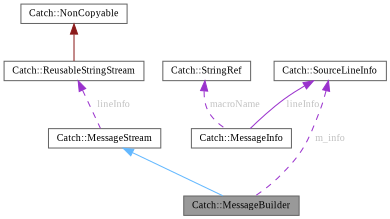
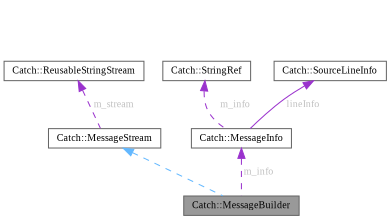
node "Catch::NonCopyable": removed
edge "Catch::MessageStream" -> "Catch::ReusableStringStream": label " lineInfo" -> " m_stream"
edge "Catch::MessageInfo" -> "Catch::StringRef": label " macroName" -> " m_info"
edge "Catch::MessageBuilder" -> "Catch::SourceLineInfo": now "Catch::MessageBuilder" -> "Catch::MessageInfo"
edge "Catch::MessageBuilder" -> "Catch::MessageStream": style solid -> dashed
